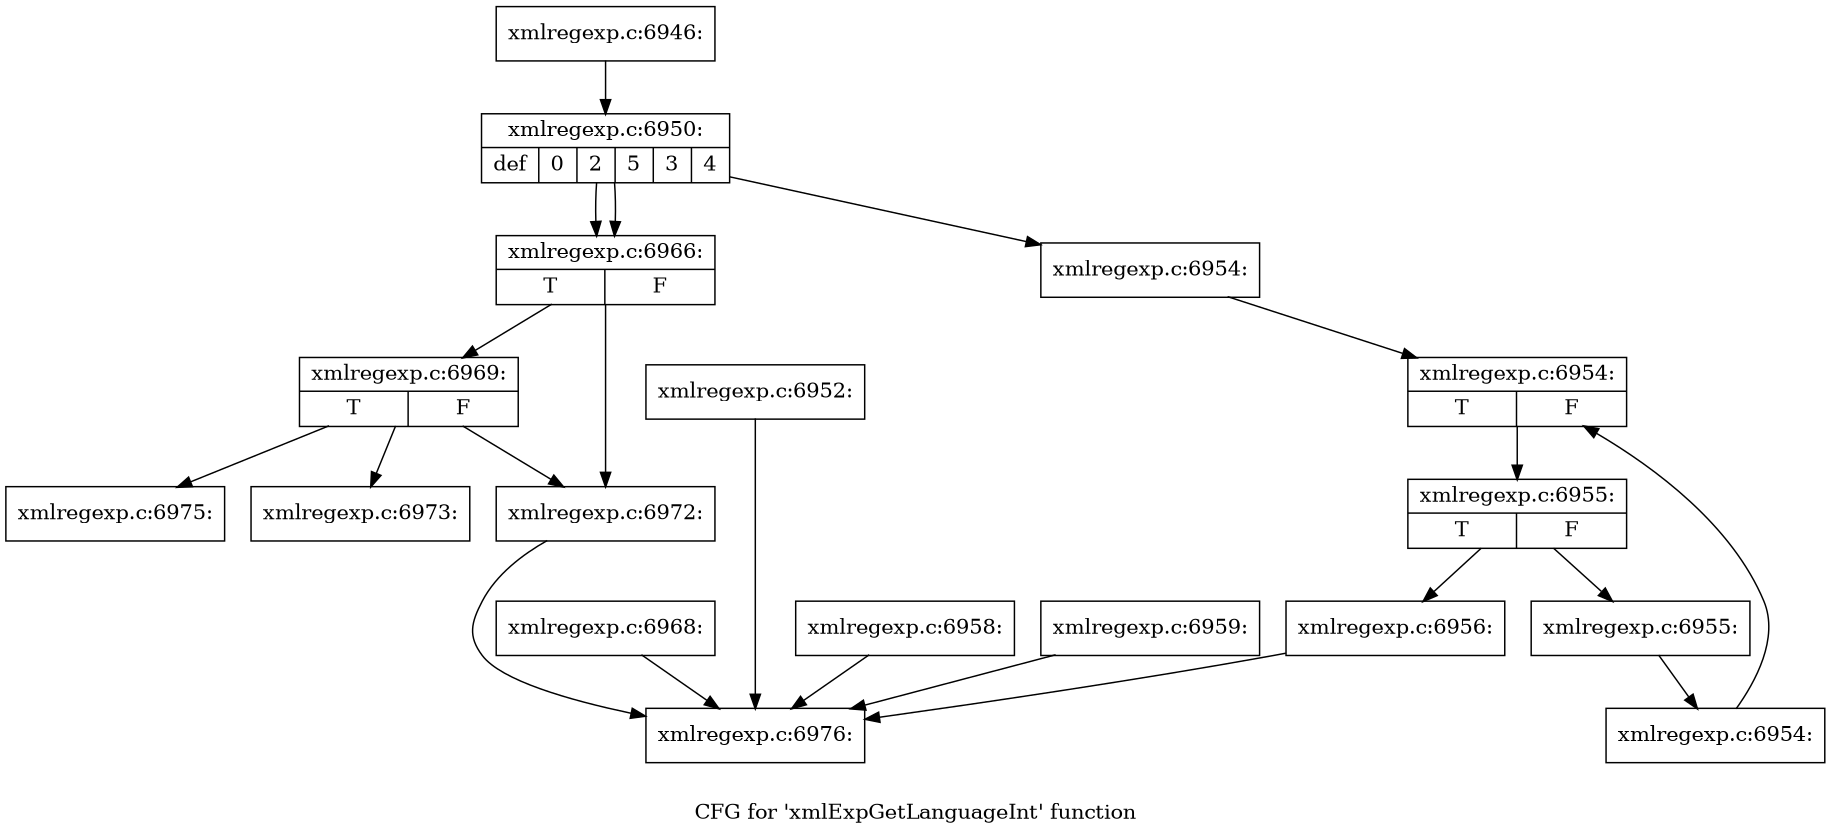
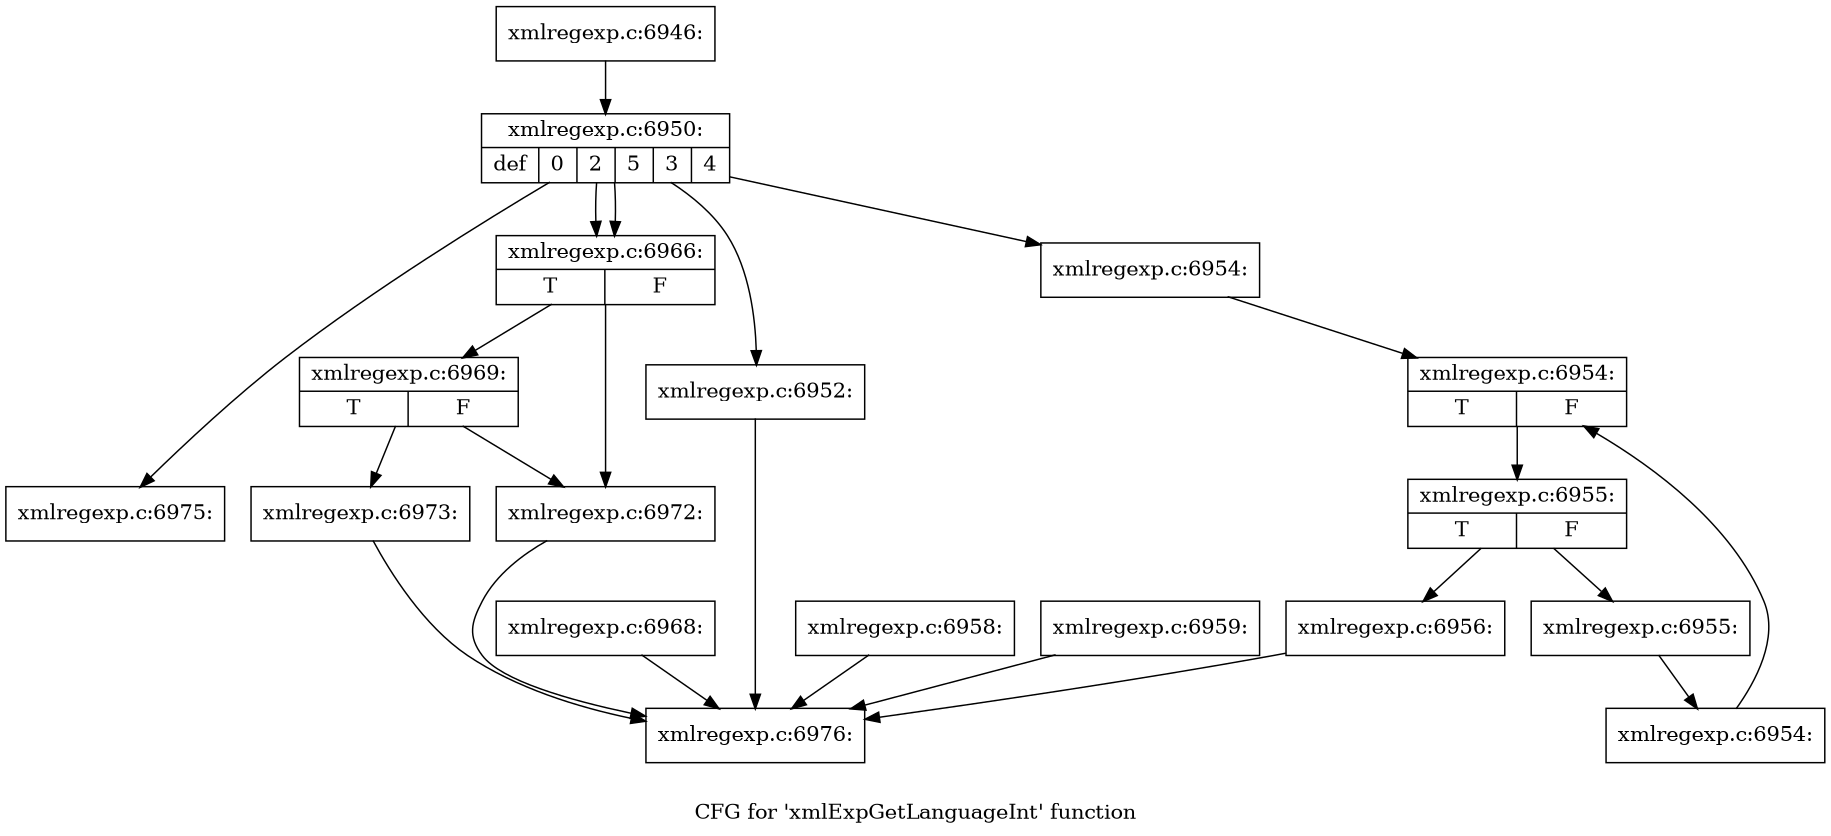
edge "xmlregexp.c:6950:" -> "xmlregexp.c:6952:": added
edge "xmlregexp.c:6969:" -> "xmlregexp.c:6975:": now "xmlregexp.c:6950:" -> "xmlregexp.c:6975:"
edge "xmlregexp.c:6973:" -> "xmlregexp.c:6976:": added
